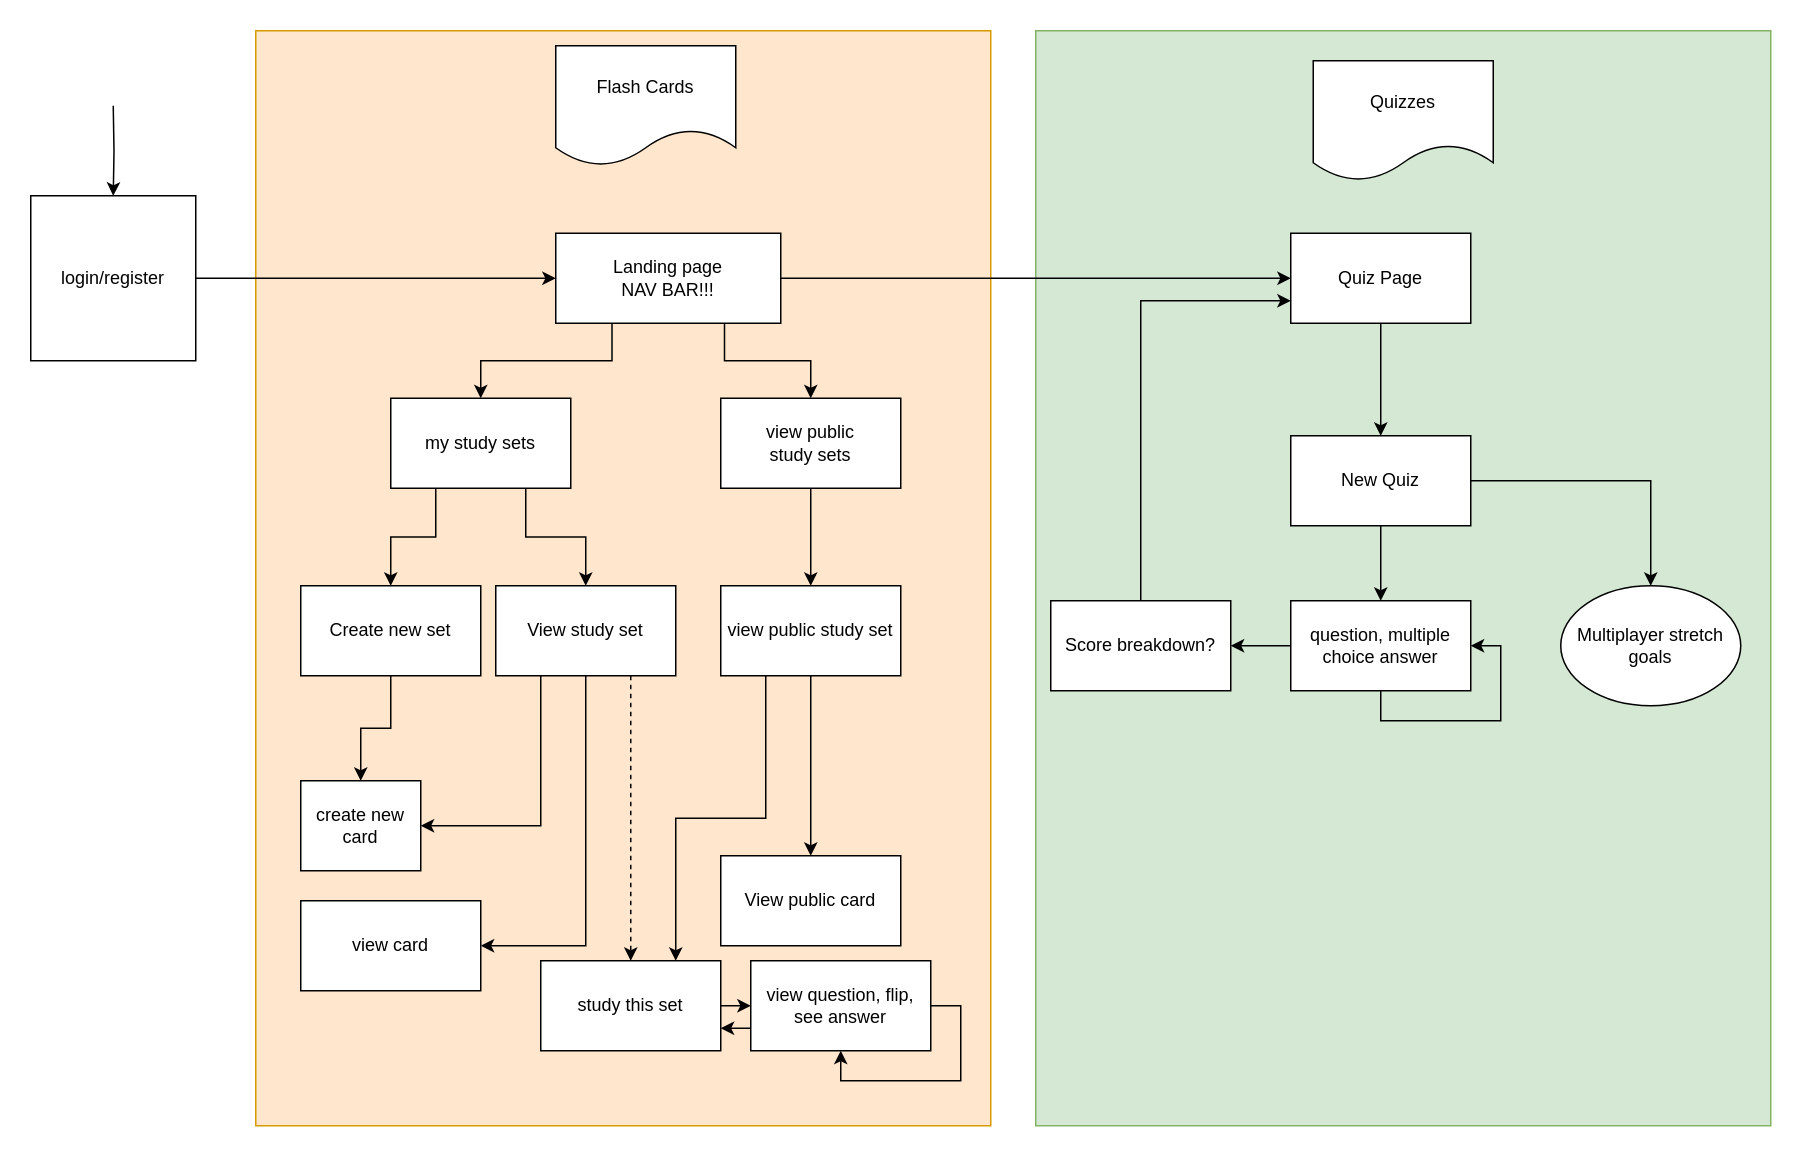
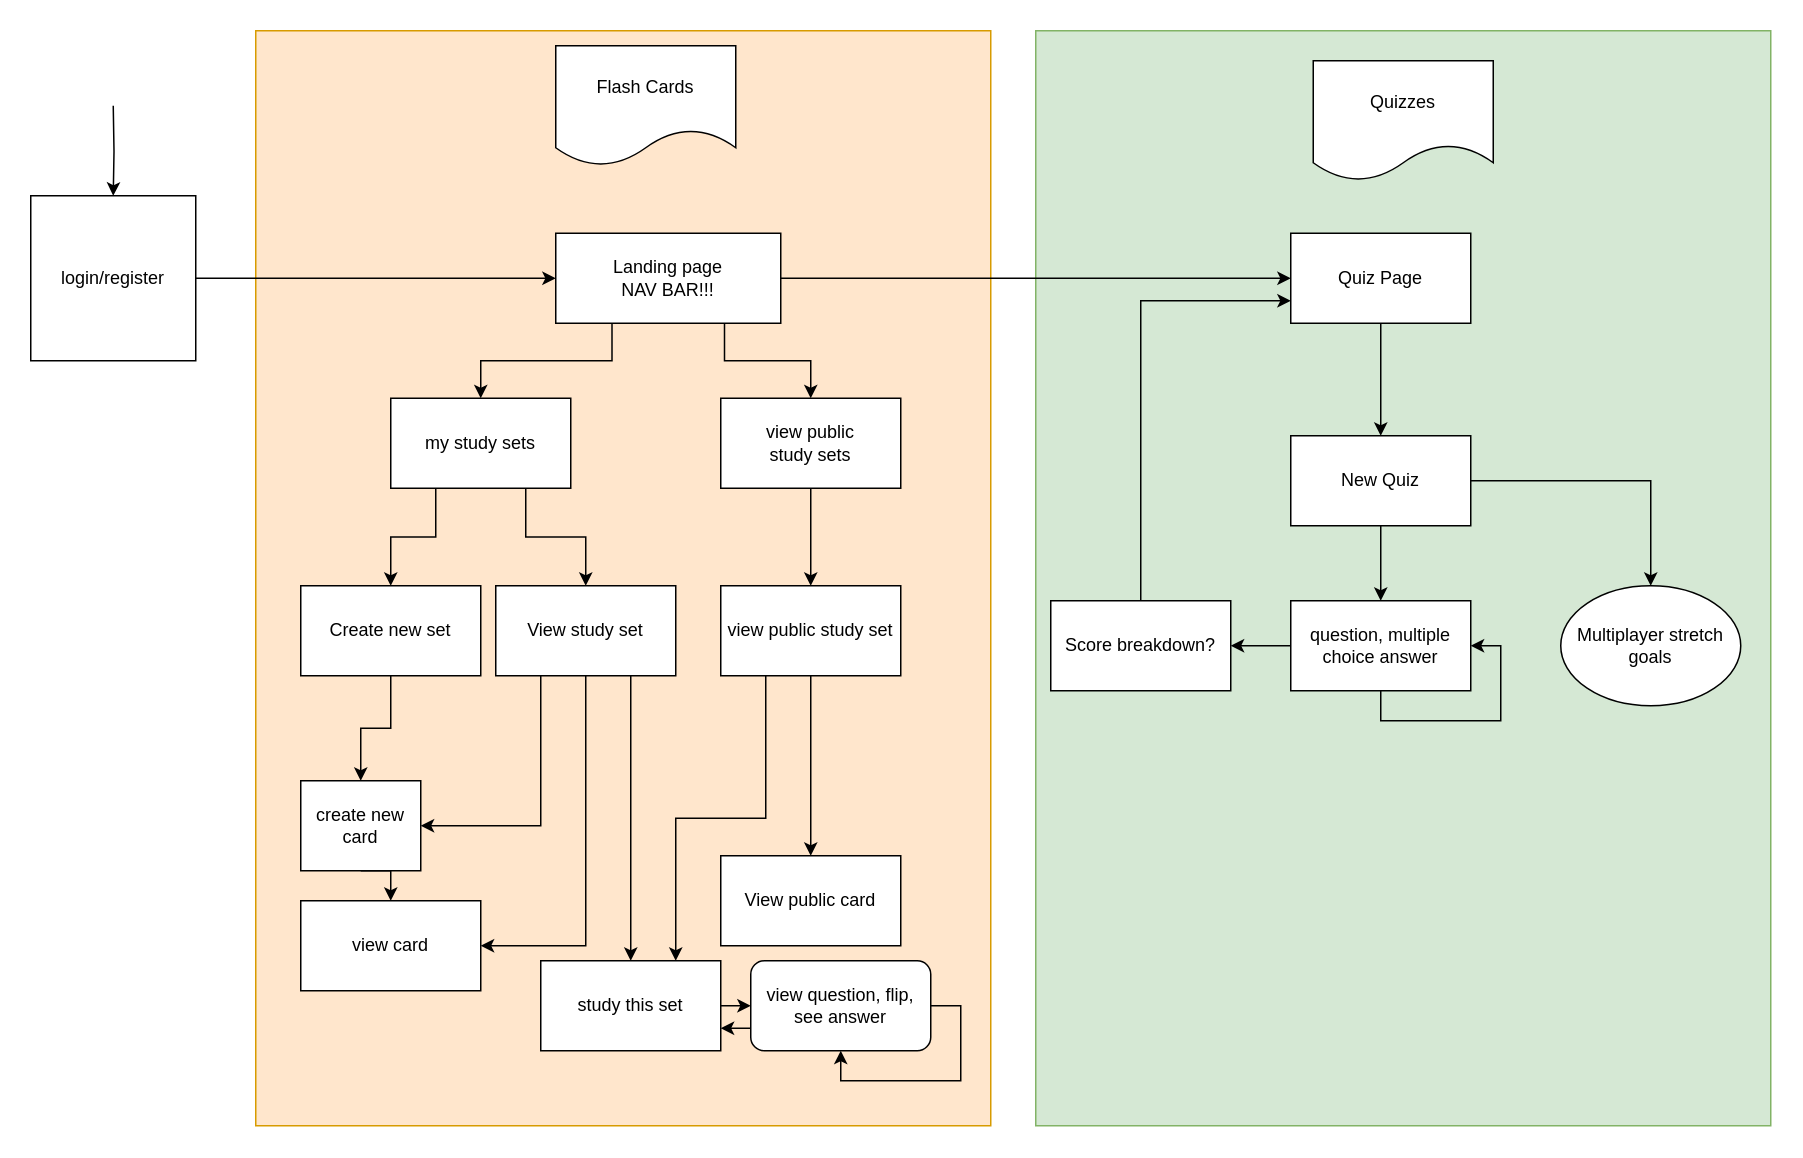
edge "View study set" -> "study this set": style dashed -> solid
edge "create new card" -> "view card": added
node "view question, flip, see answer": shape rectangle -> rounded rectangle
